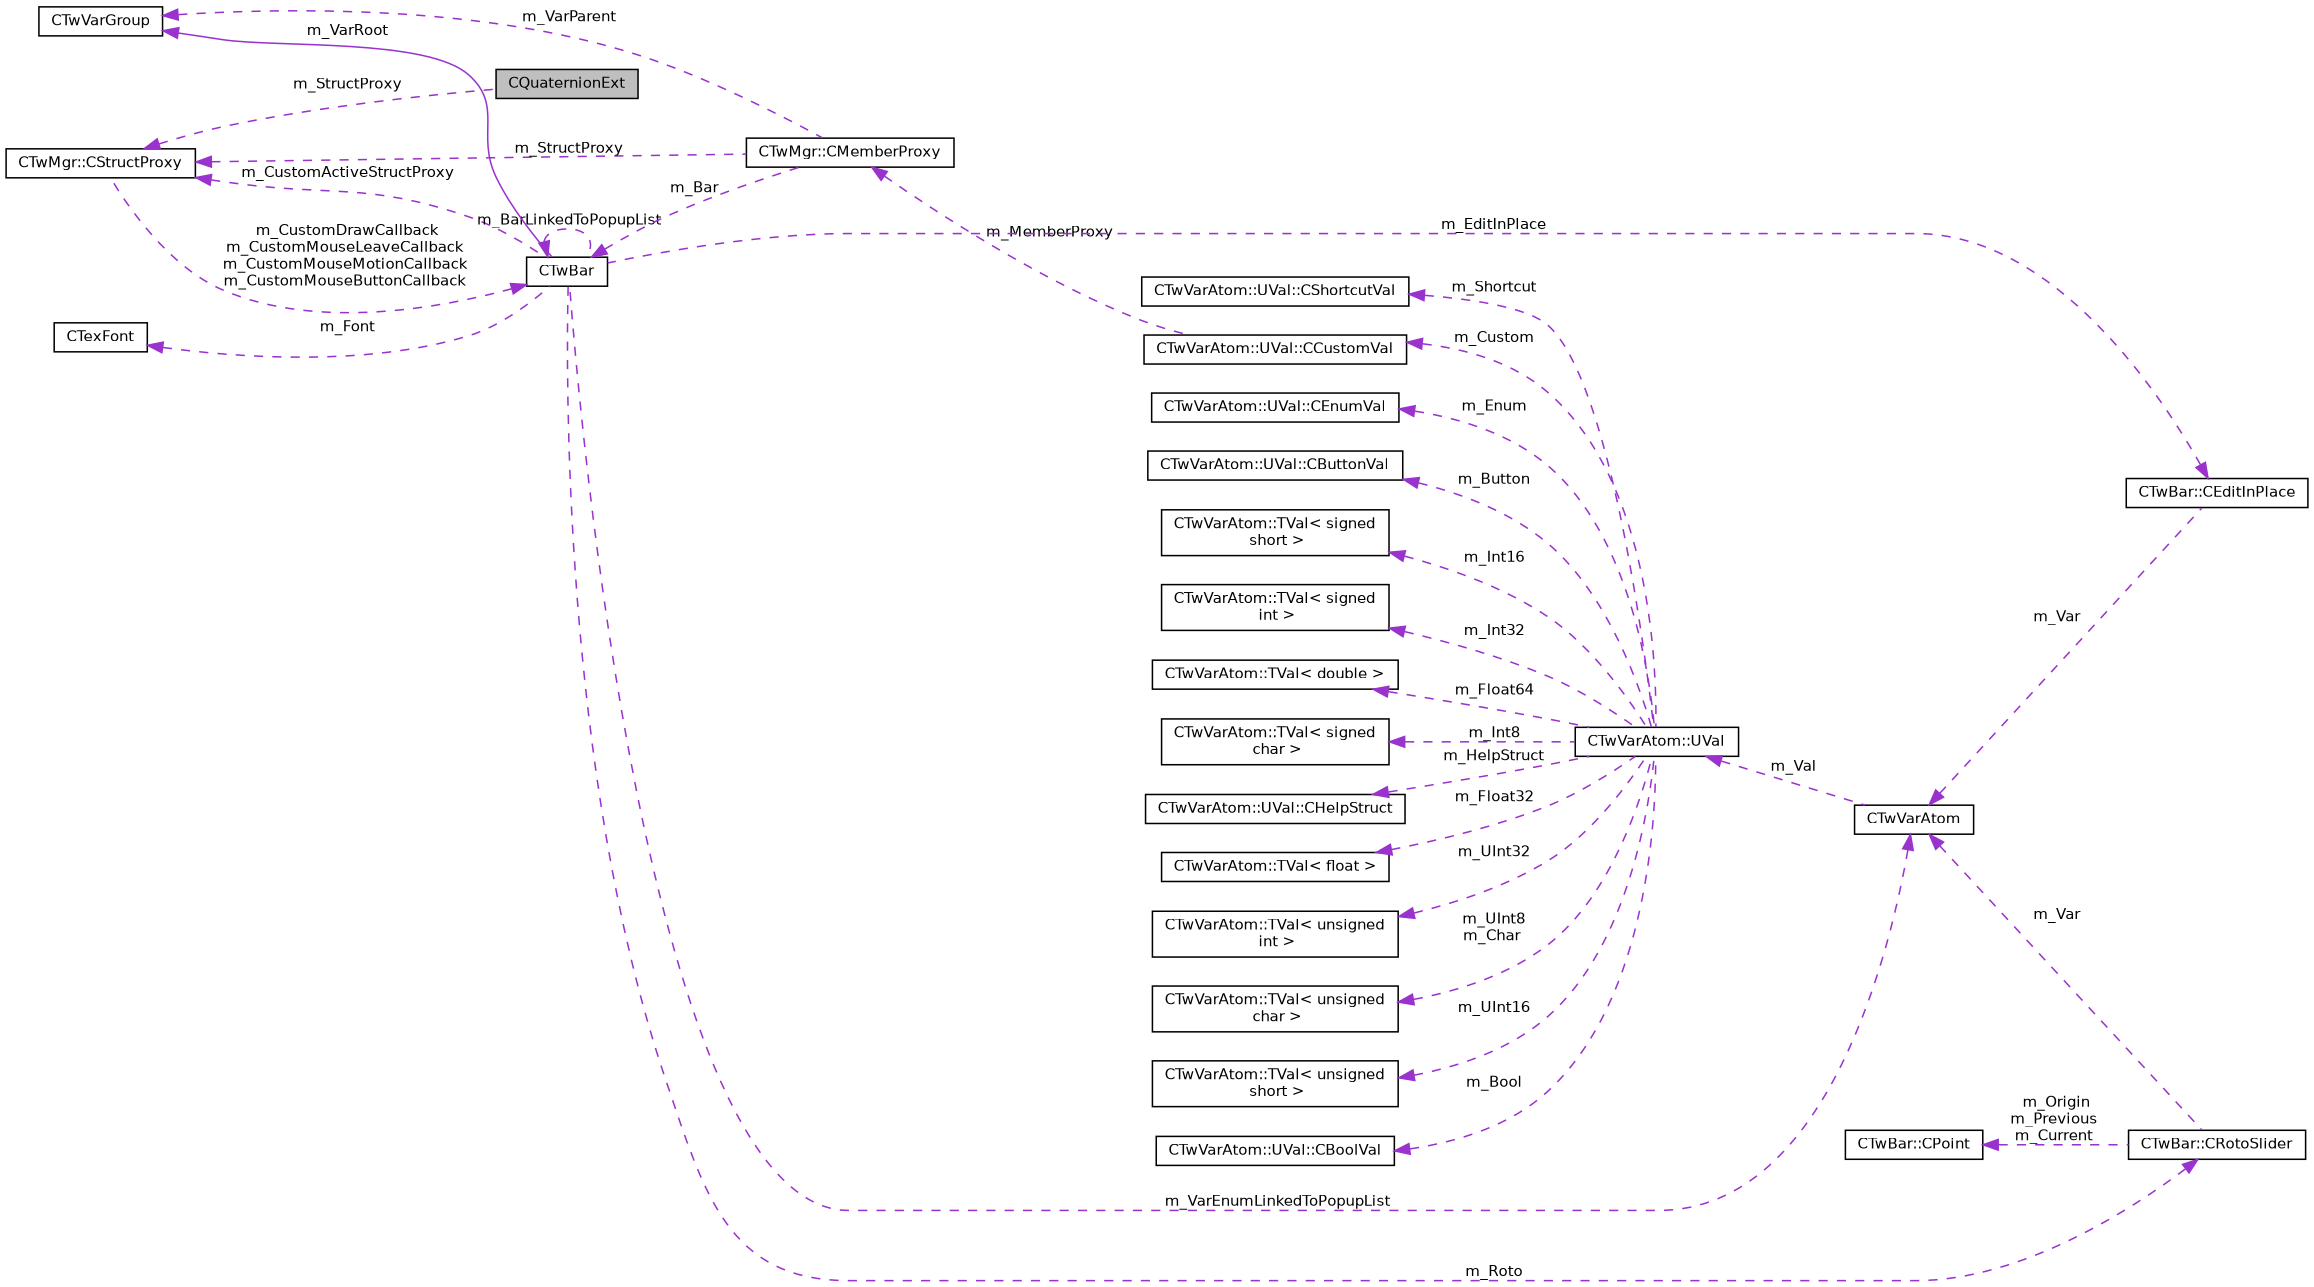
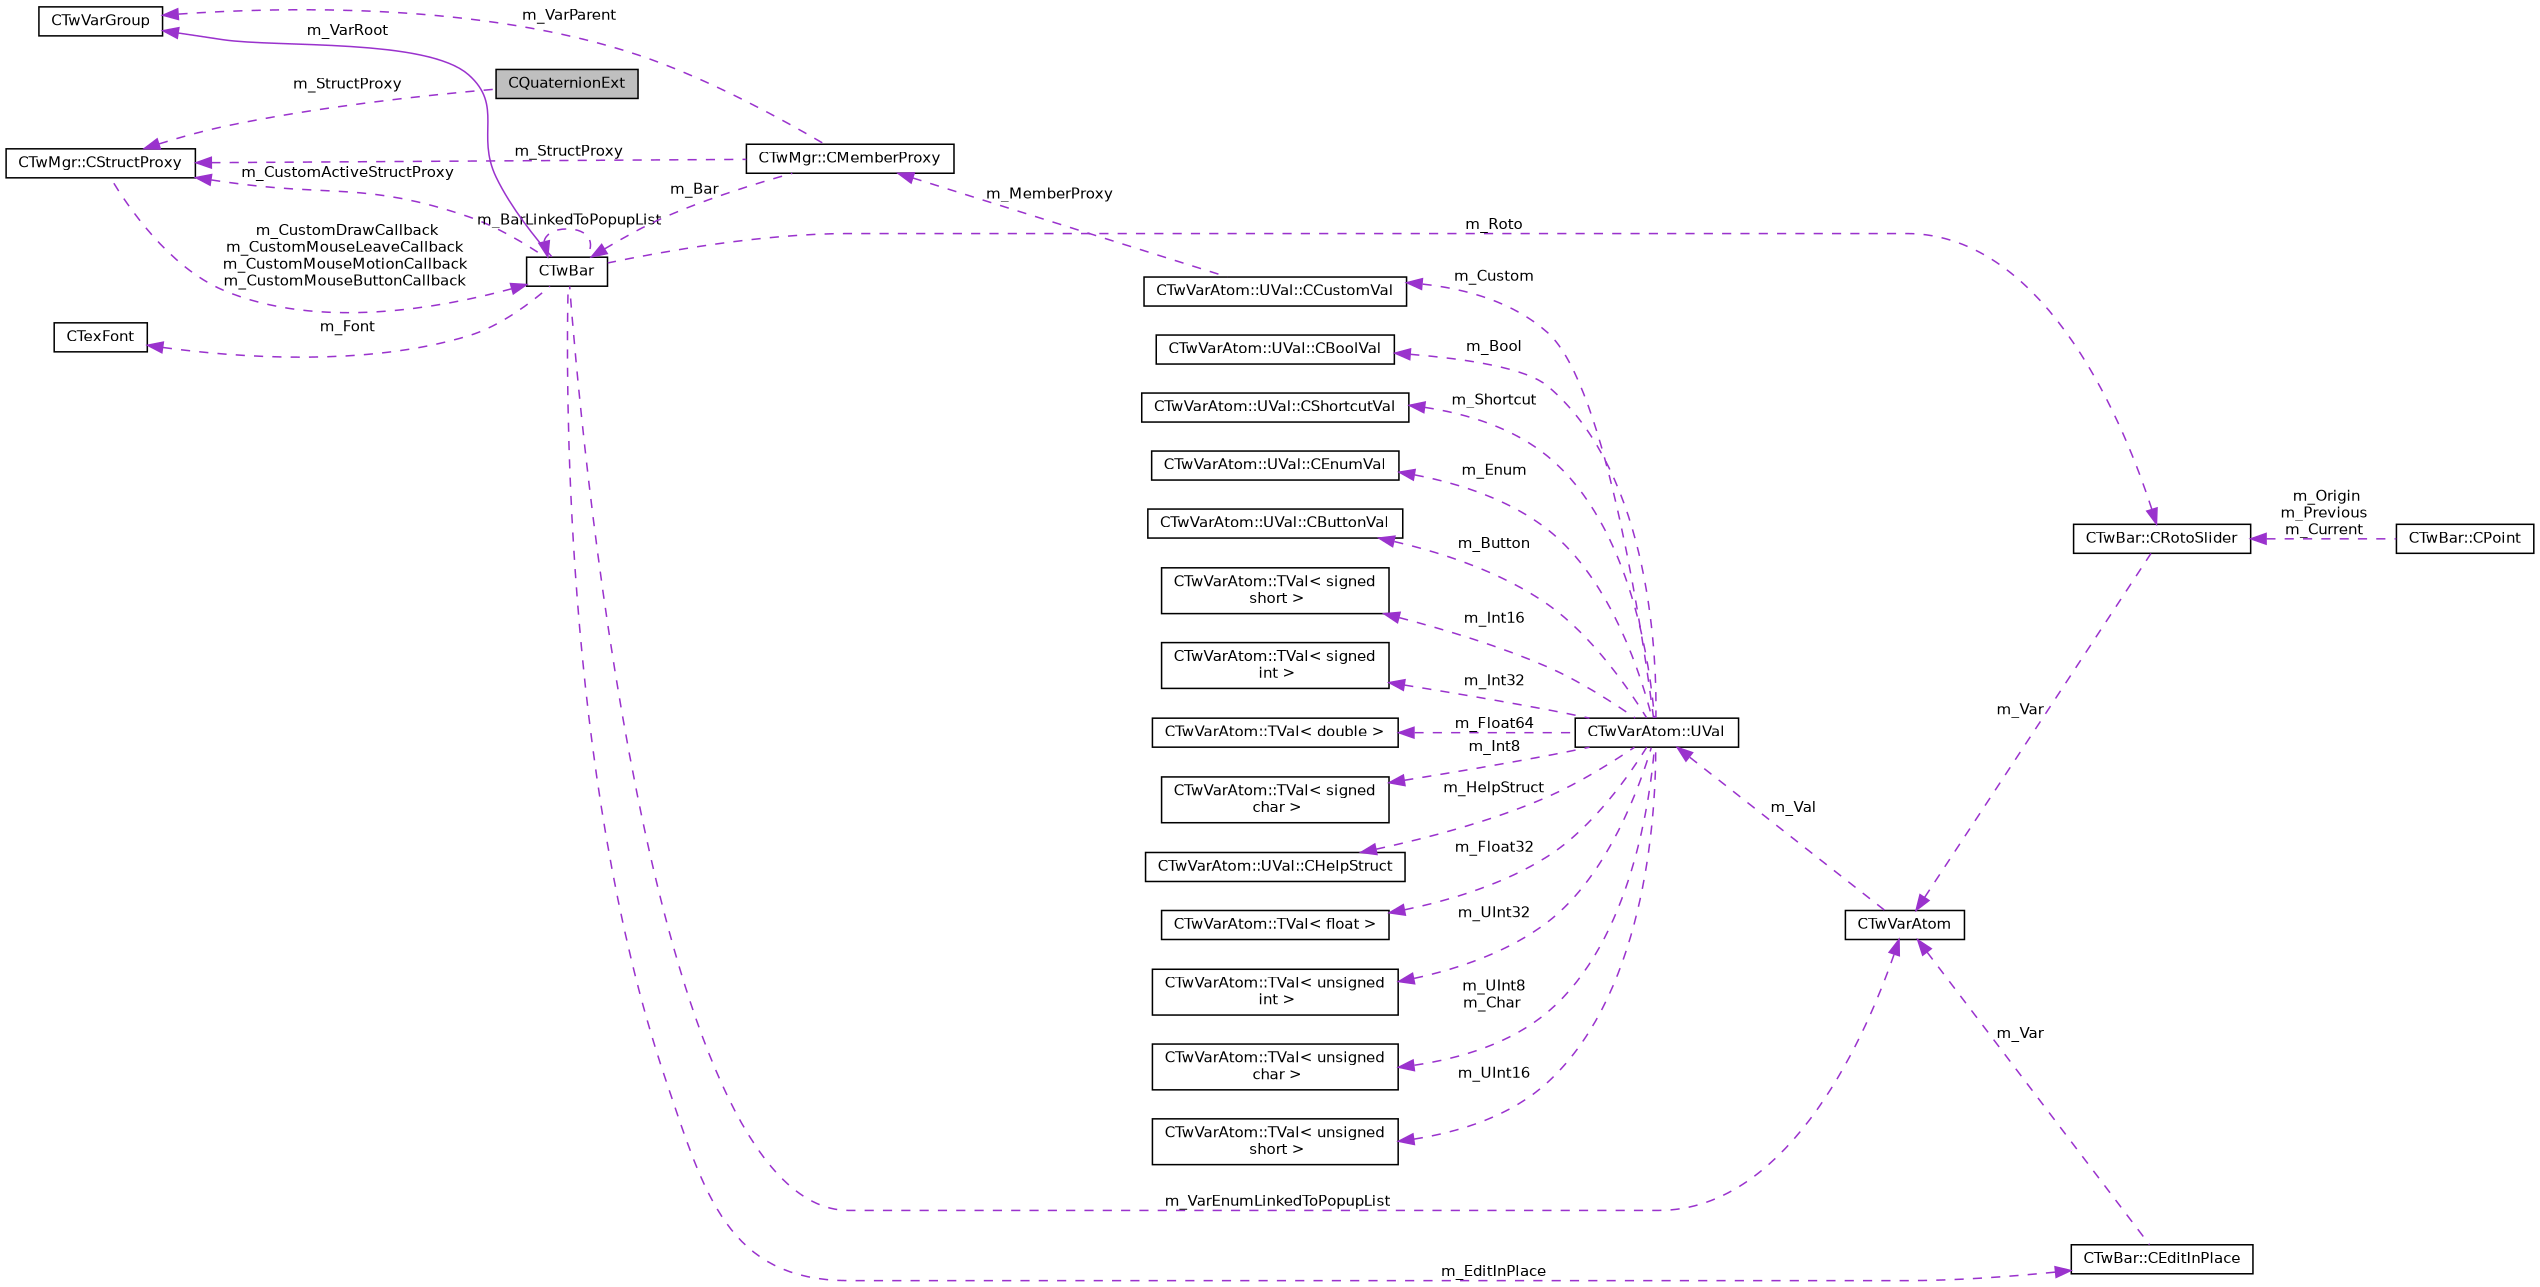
edge "CTwBar::CRotoSlider" -> "CTwBar::CPoint": reversed
